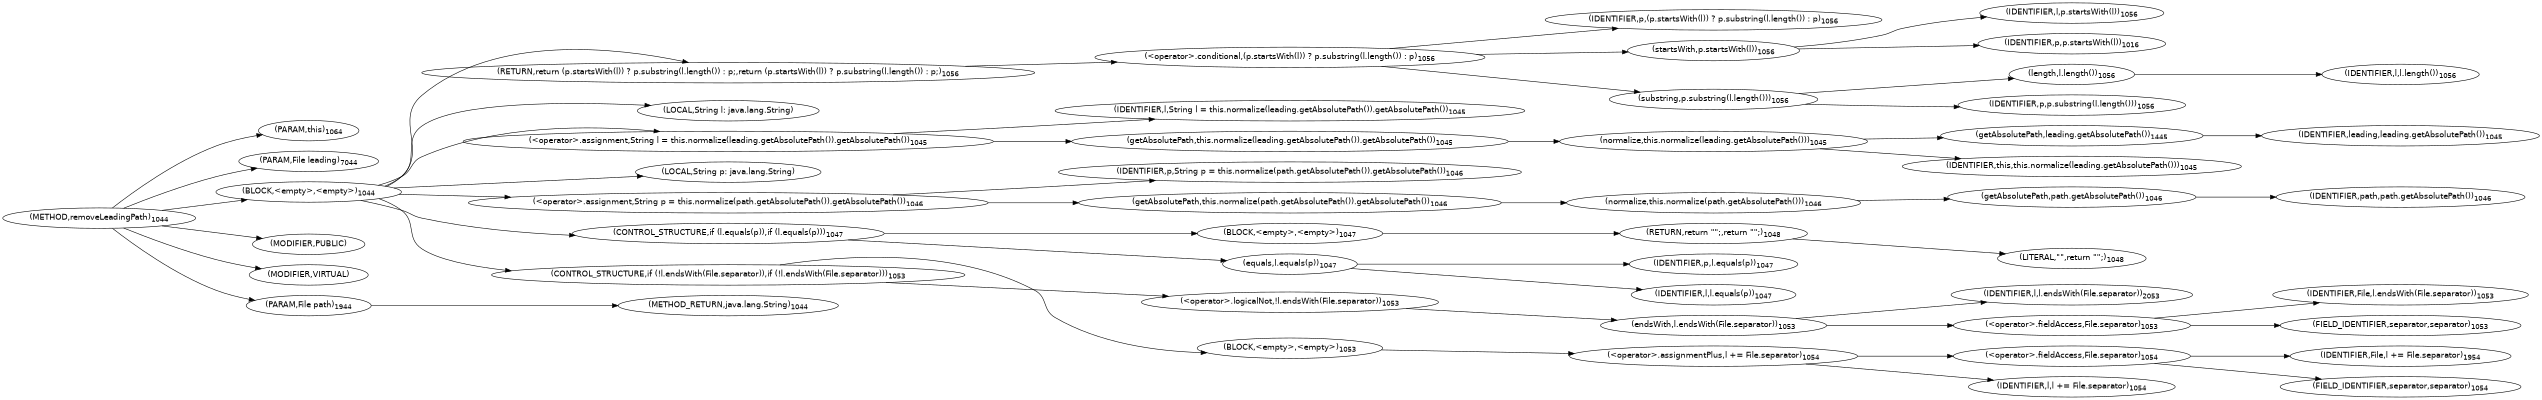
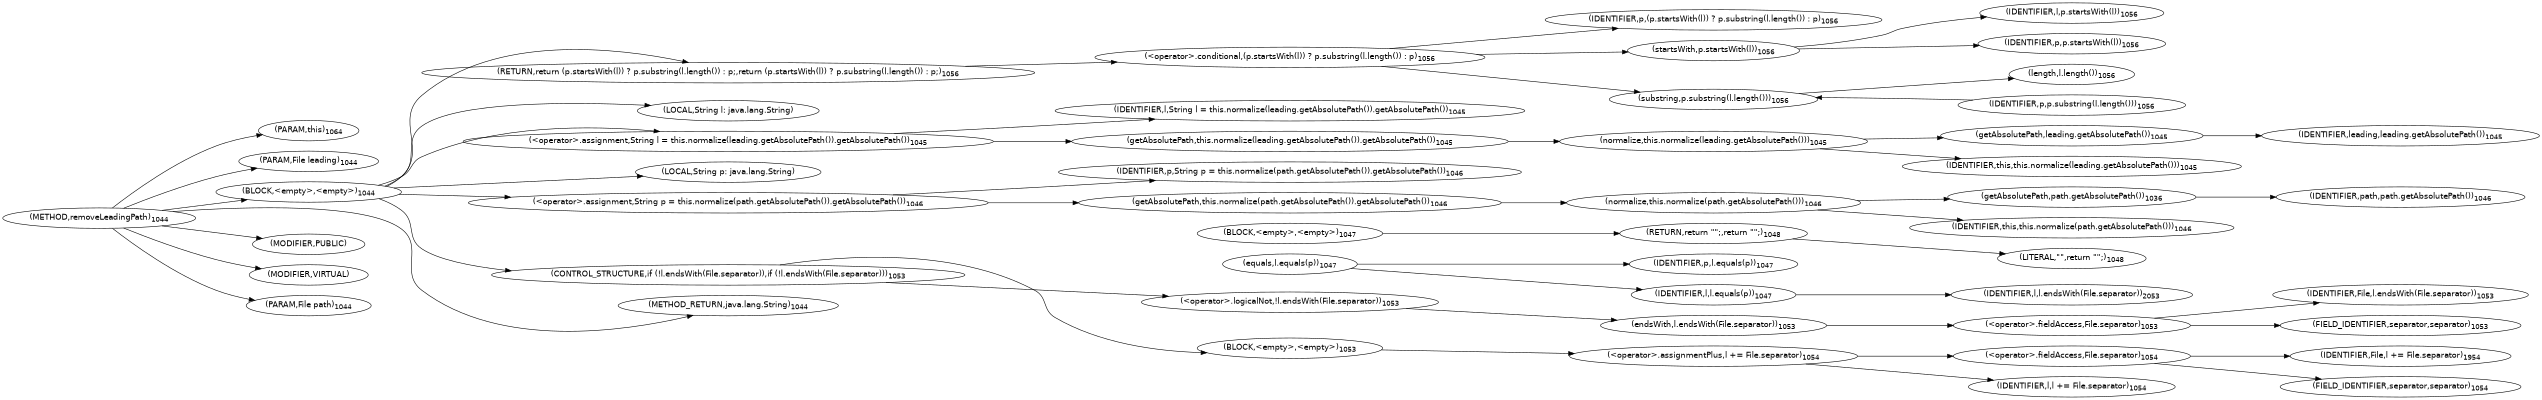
node "(IDENTIFIER,p,p.startsWith(l))": text "1016" -> "1056"
node "(IDENTIFIER,l,l.length())": removed
edge "(substring,p.substring(l.length()))" -> "(IDENTIFIER,p,p.substring(l.length()))": reversed
node "(getAbsolutePath,leading.getAbsolutePath())": text "1445" -> "1045"
node "(PARAM,File leading)": text "7044" -> "1044"
node "(getAbsolutePath,path.getAbsolutePath())": text "1046" -> "1036"
node "(IDENTIFIER,this,this.normalize(path.getAbsolutePath()))": added
node "(CONTROL_STRUCTURE,if (l.equals(p)),if (l.equals(p)))": removed
node "(PARAM,File path)": text "1944" -> "1044"
edge "(PARAM,File path)" -> "(METHOD_RETURN,java.lang.String)": now "(METHOD,removeLeadingPath)" -> "(METHOD_RETURN,java.lang.String)"
edge "(endsWith,l.endsWith(File.separator))" -> "(IDENTIFIER,l,l.endsWith(File.separator))": now "(IDENTIFIER,l,l.equals(p))" -> "(IDENTIFIER,l,l.endsWith(File.separator))"
